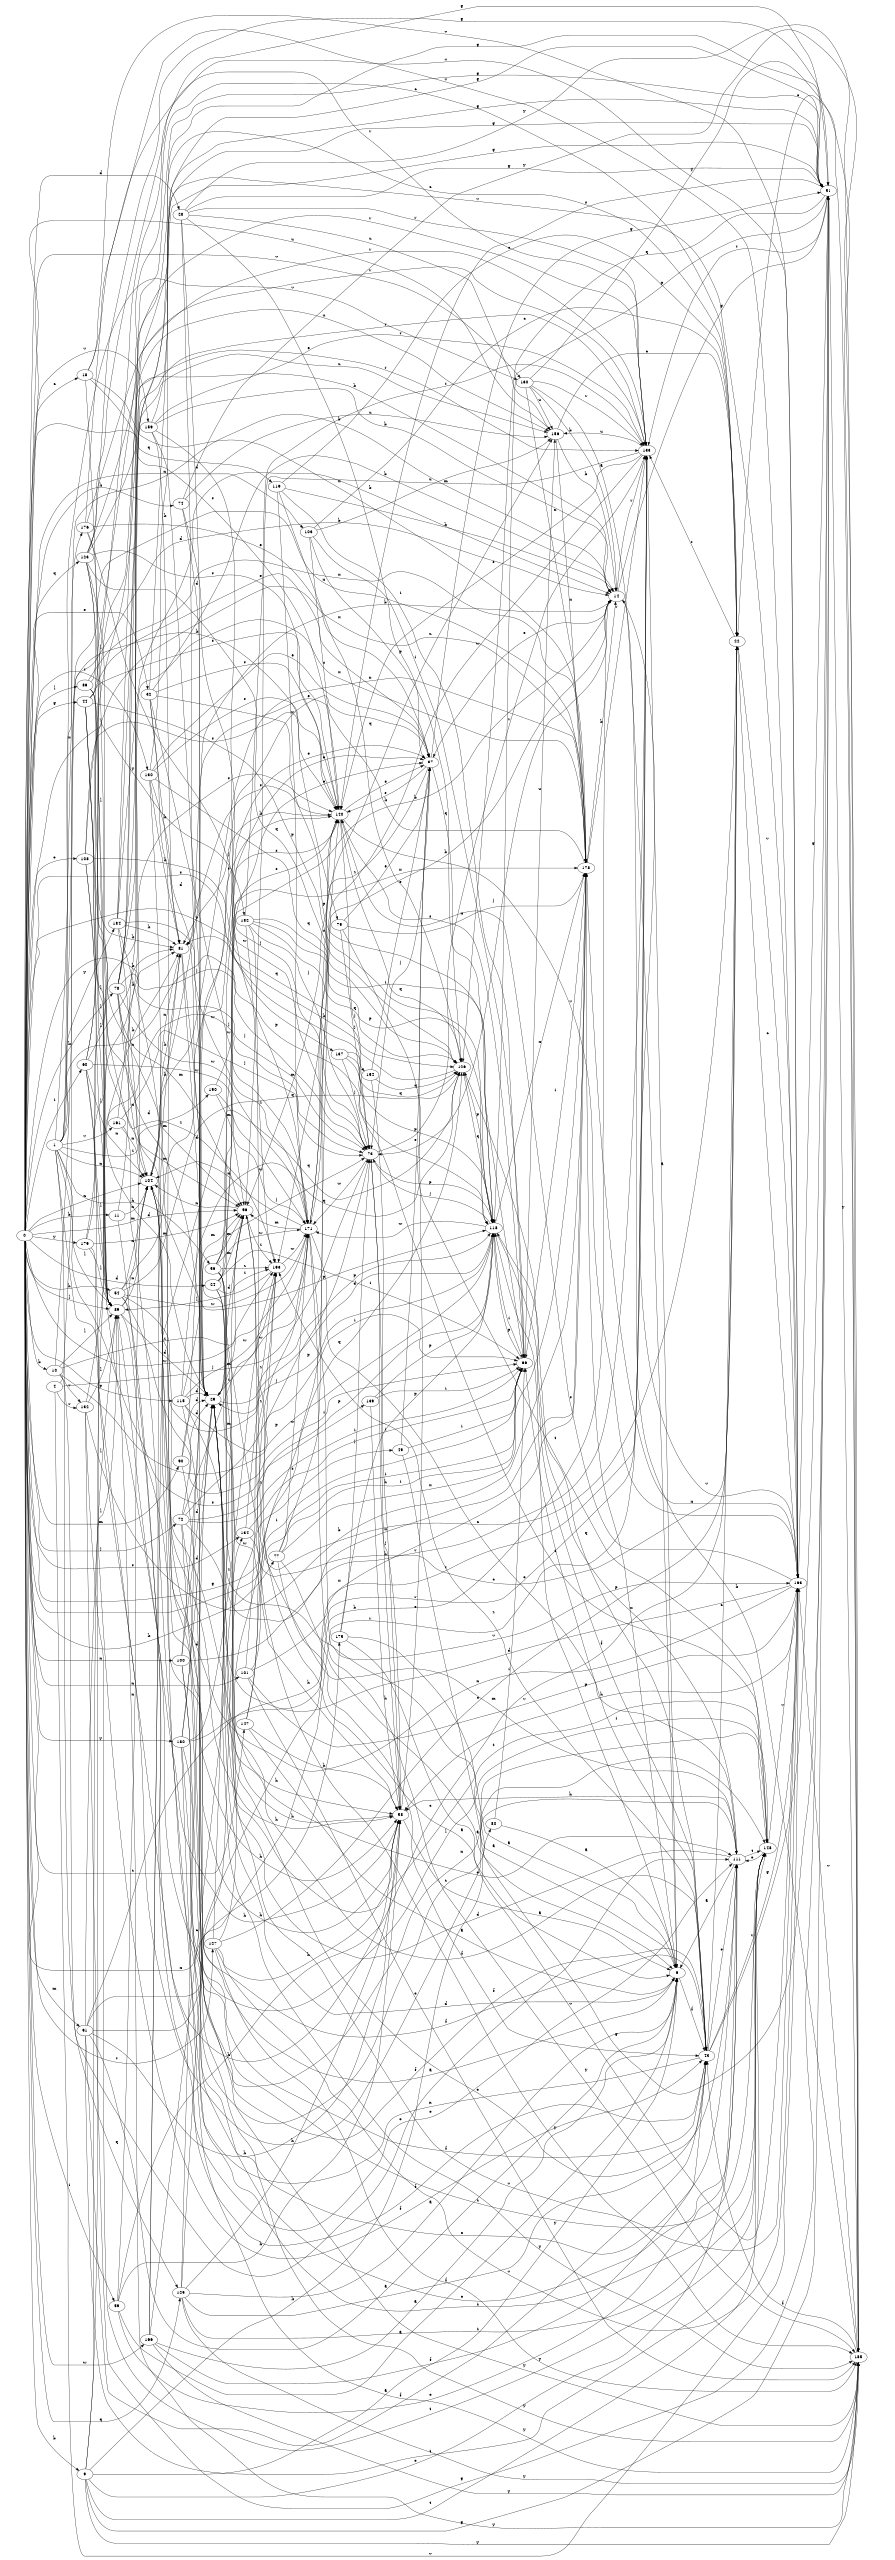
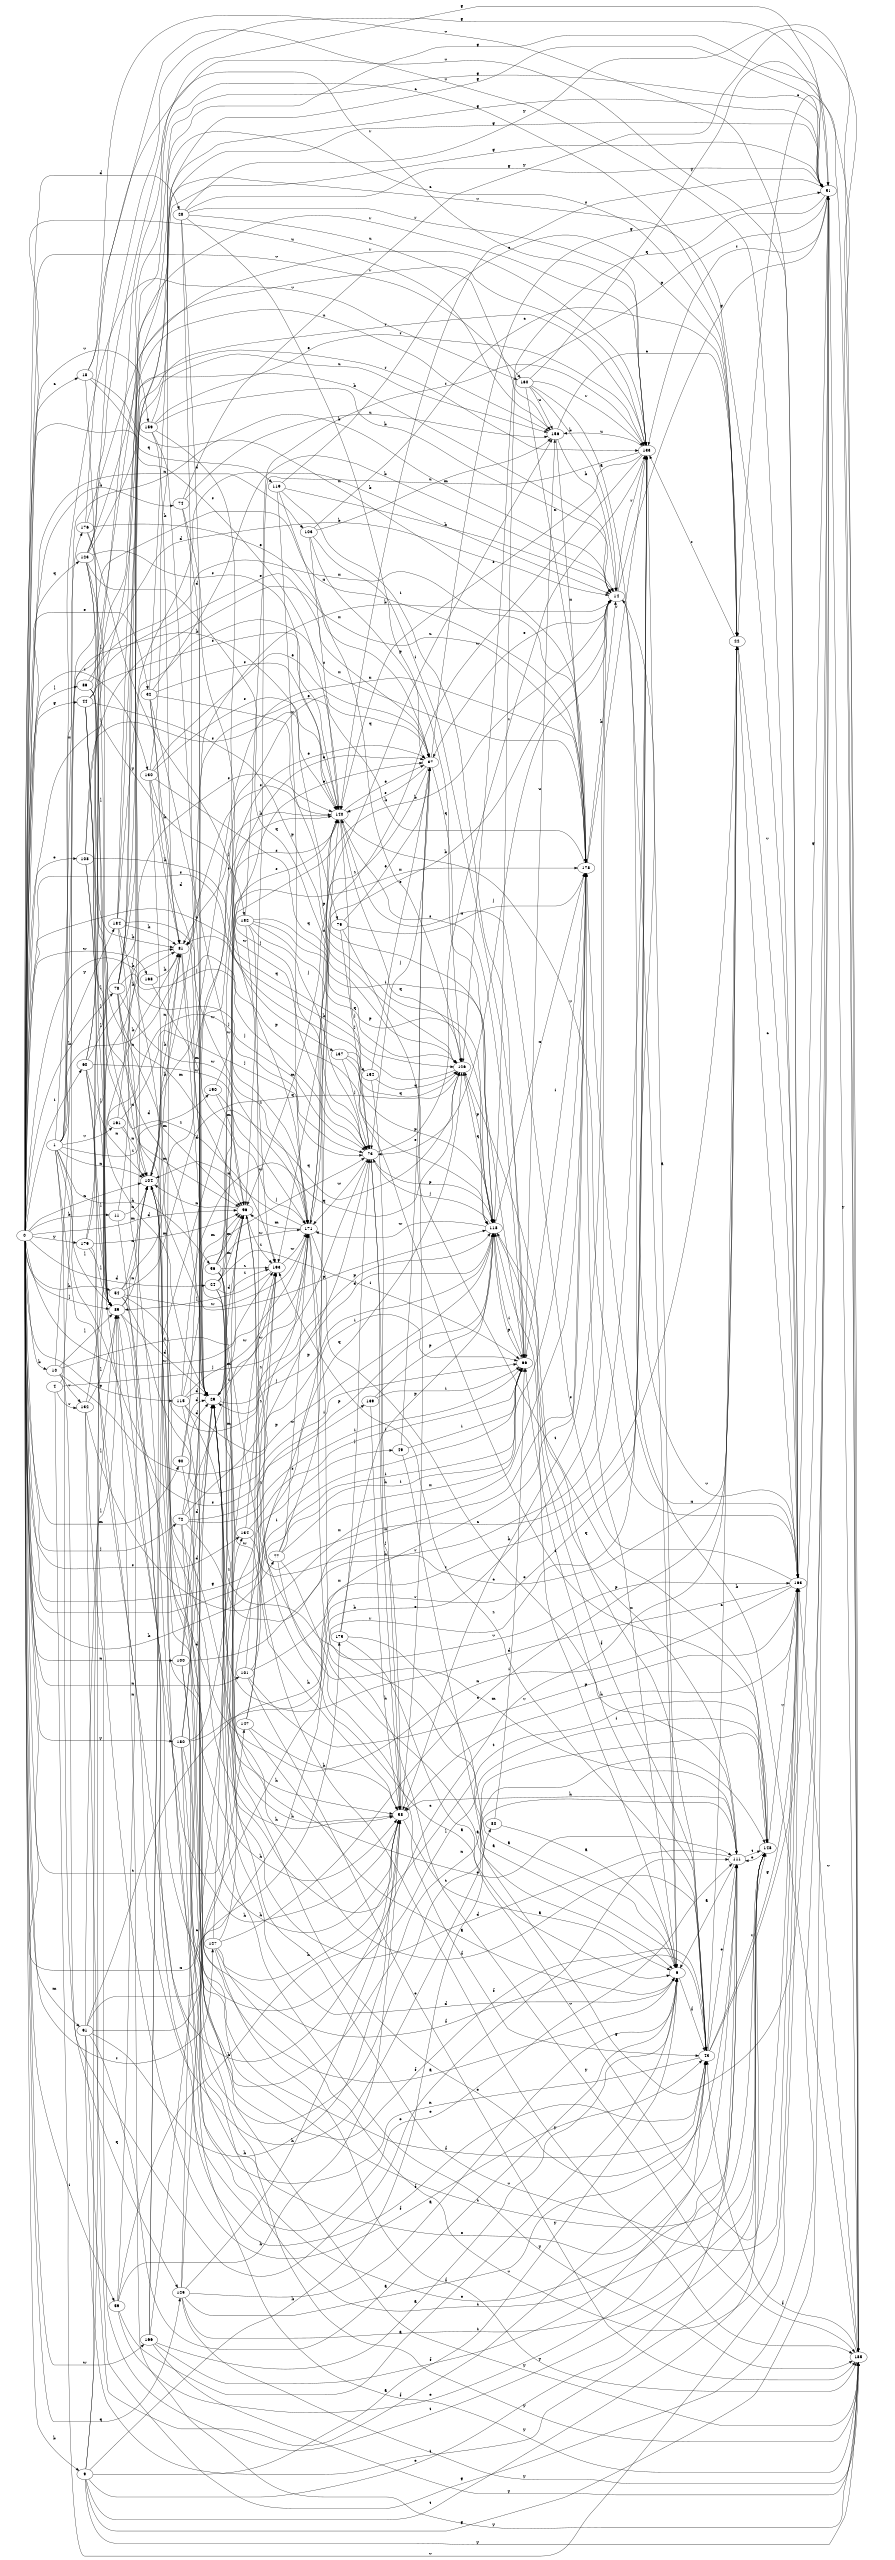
node "168": added
edge "14" -> "58": added, label "h"
edge "132" -> "178": label "b" -> "x"
